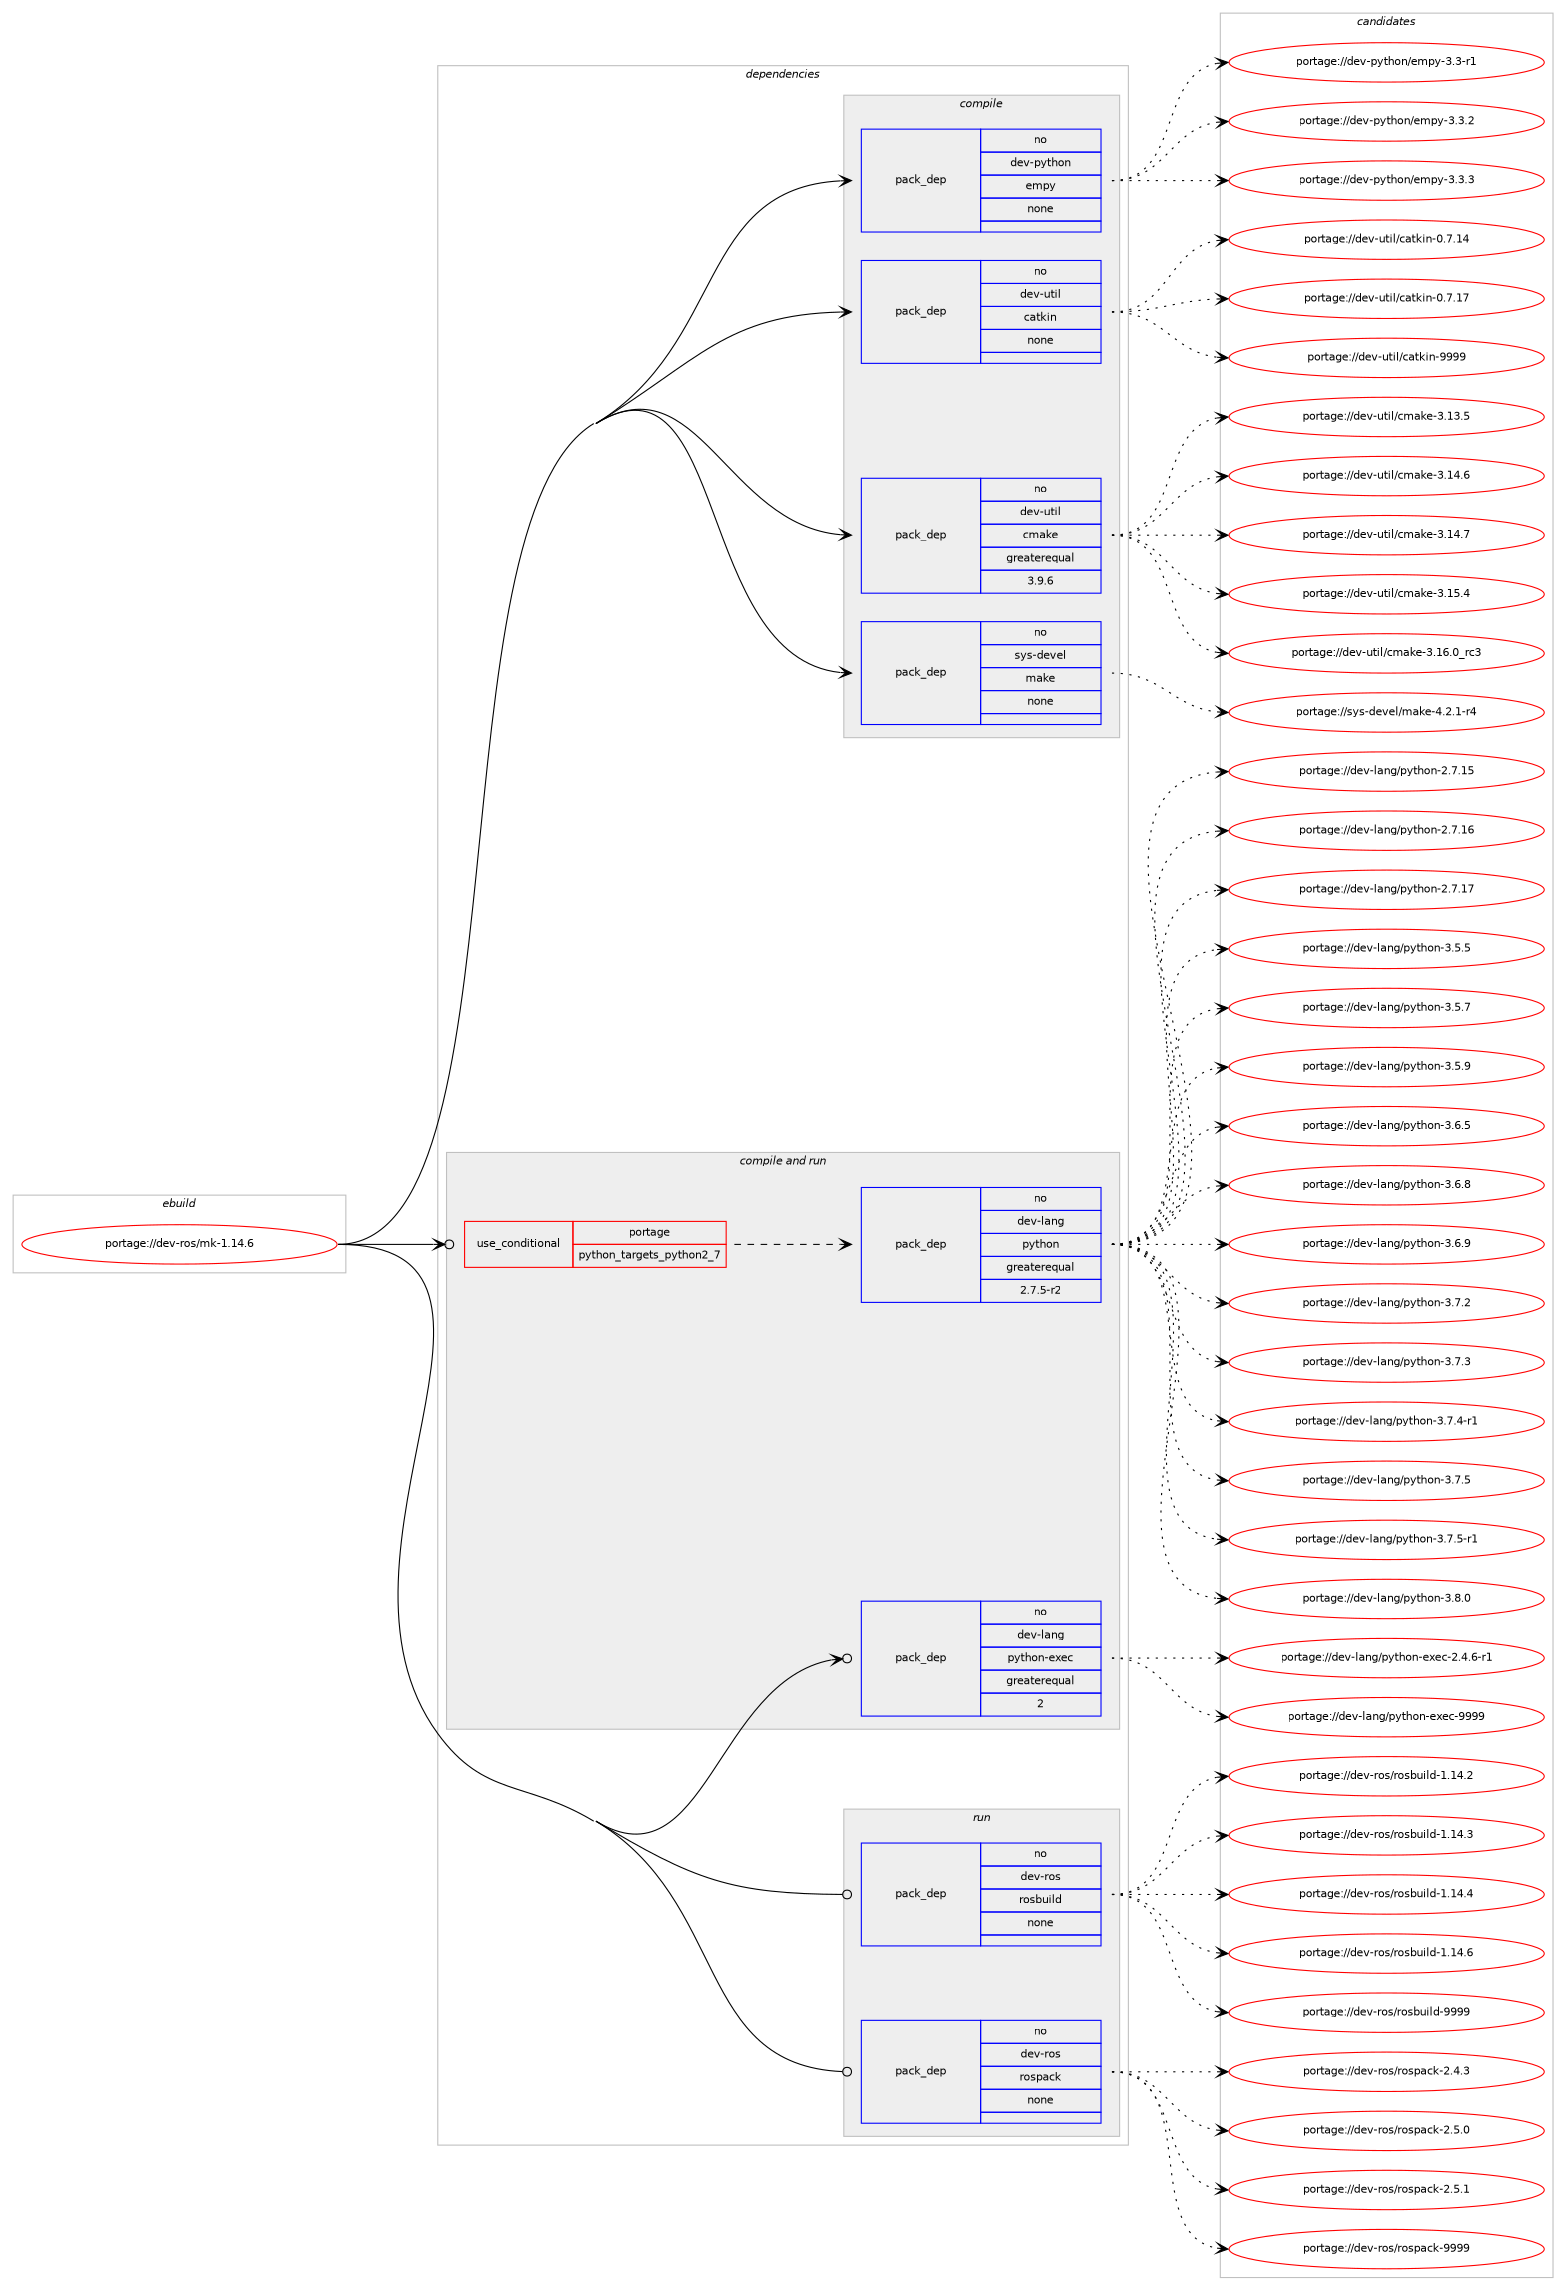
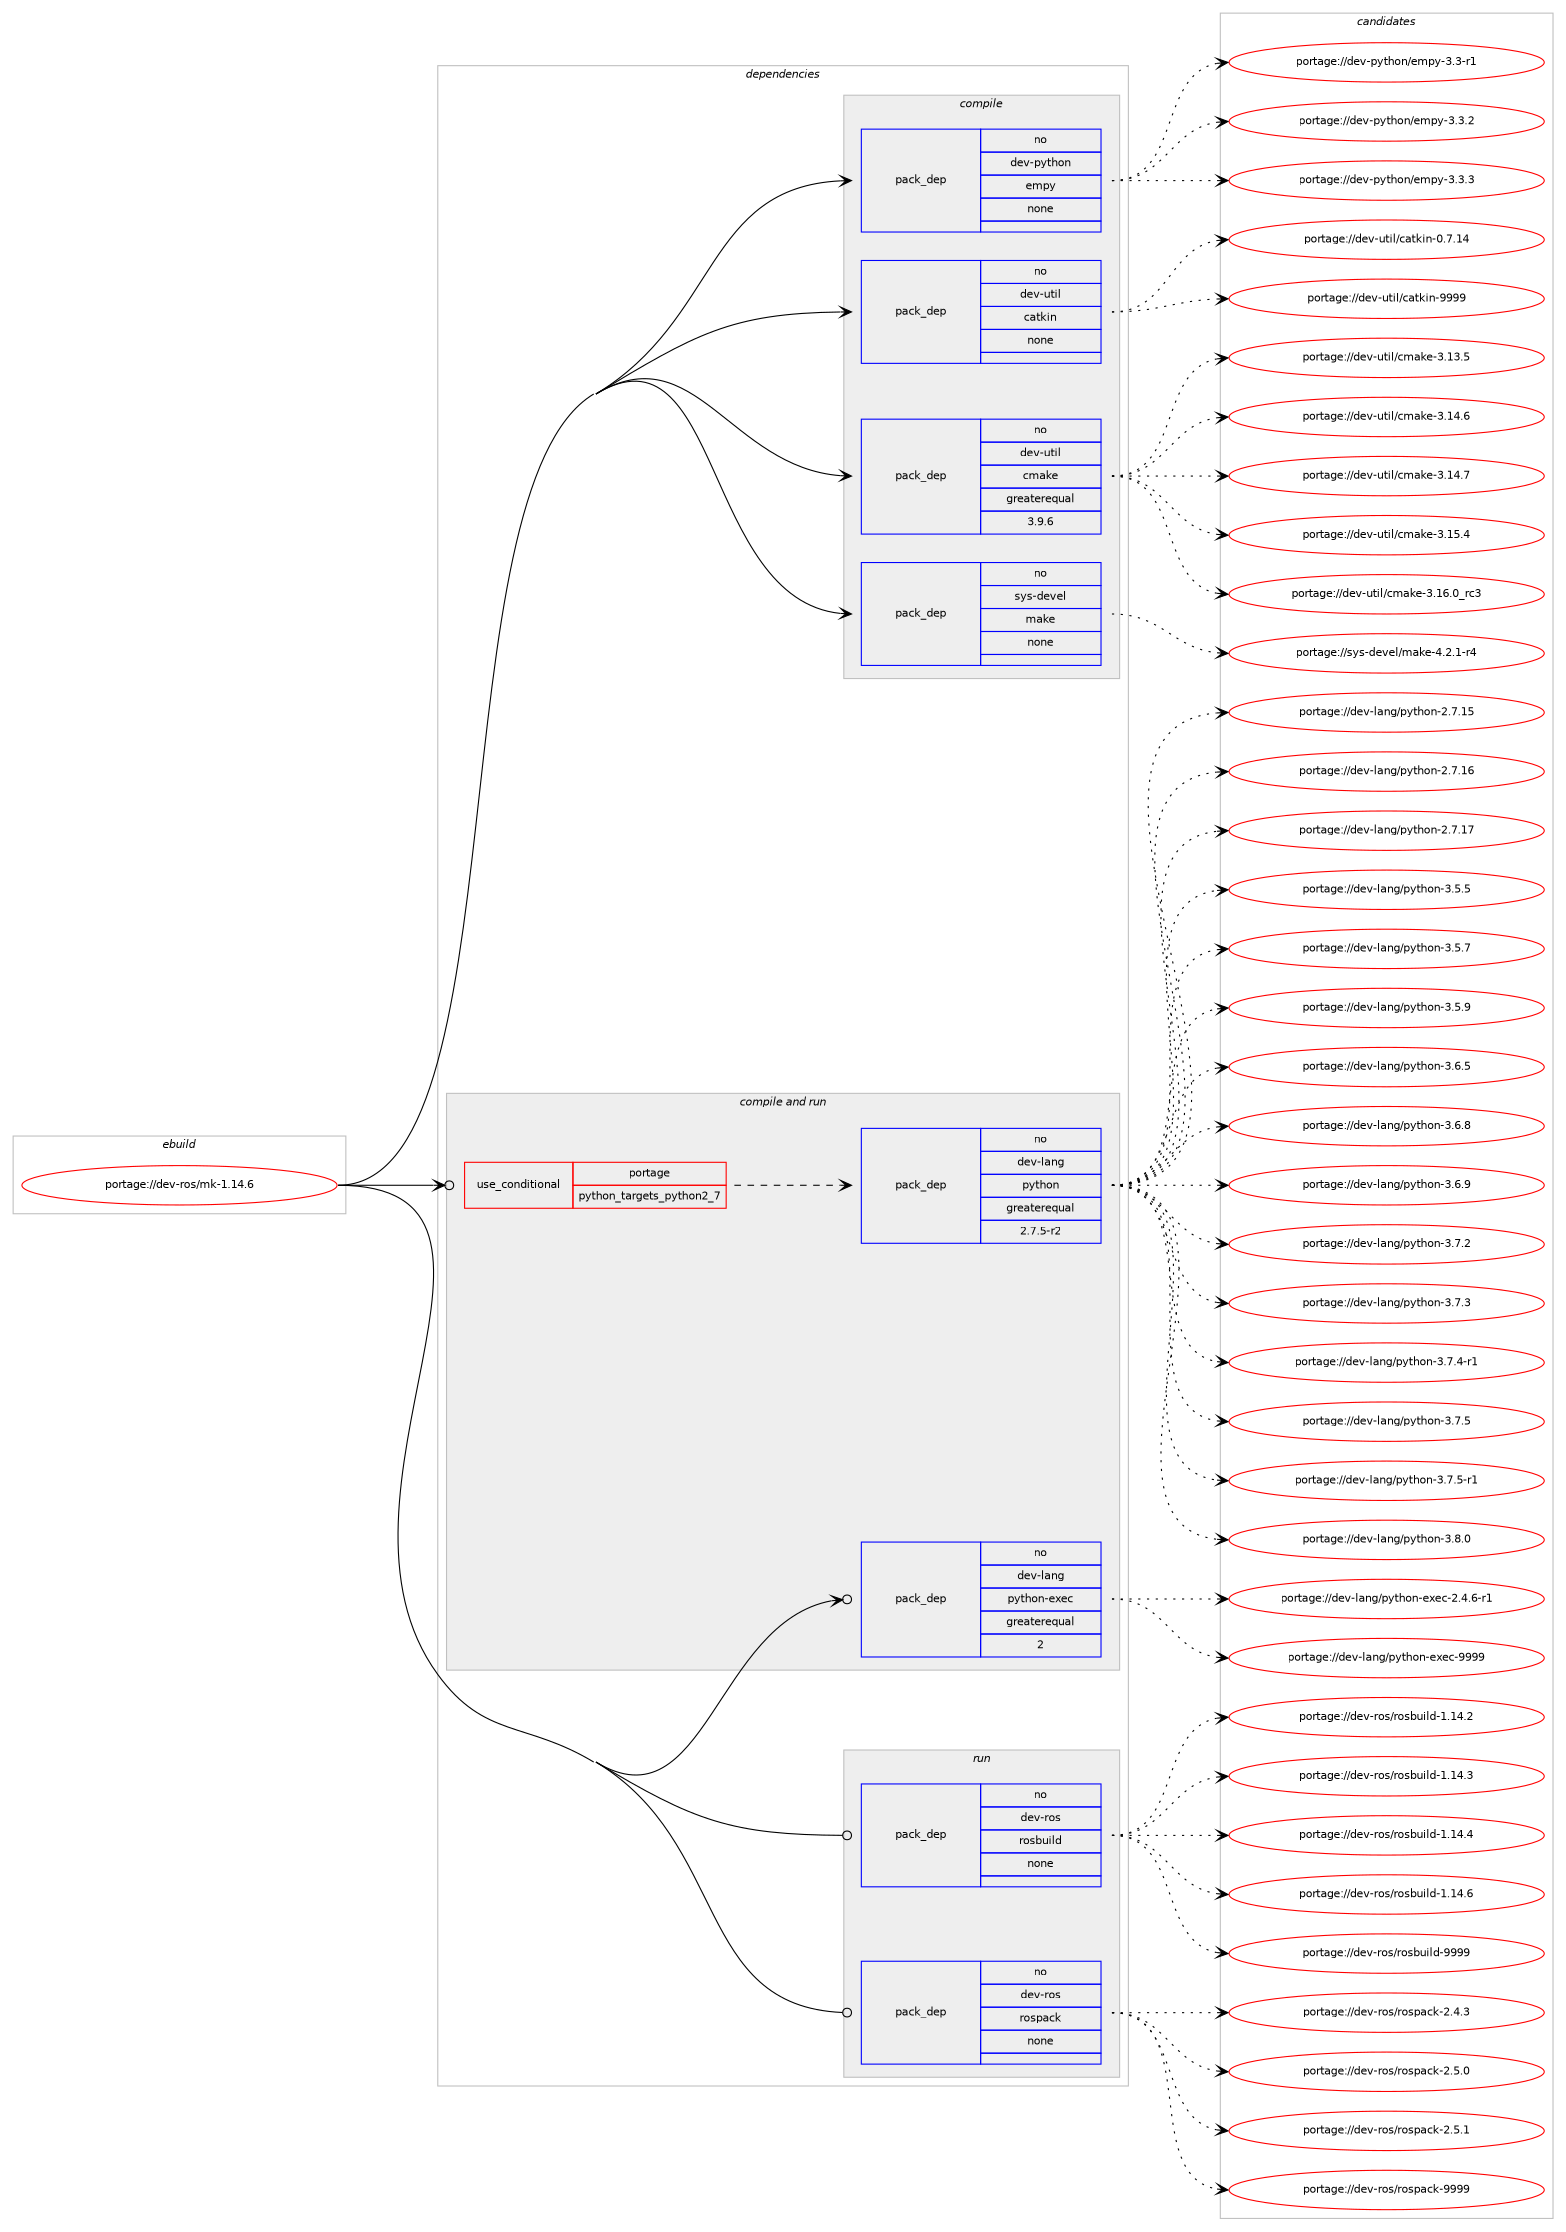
node "portage://dev-util/catkin-0.7.17": removed
